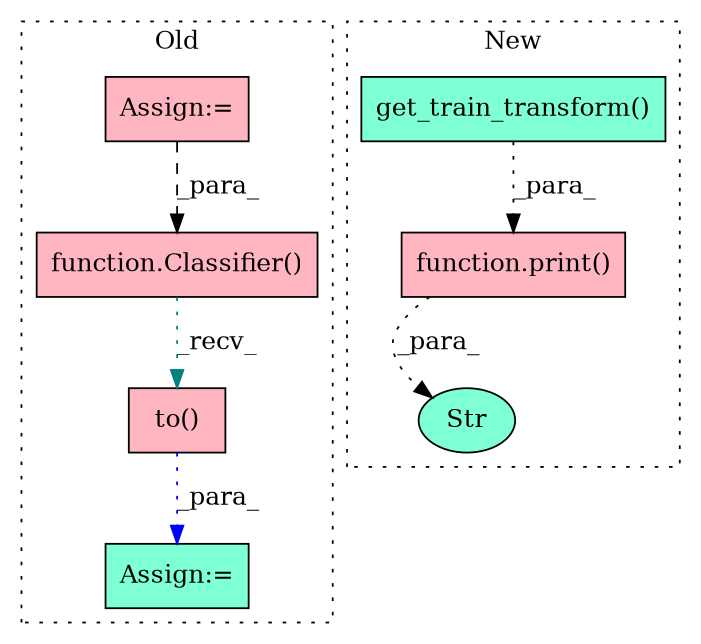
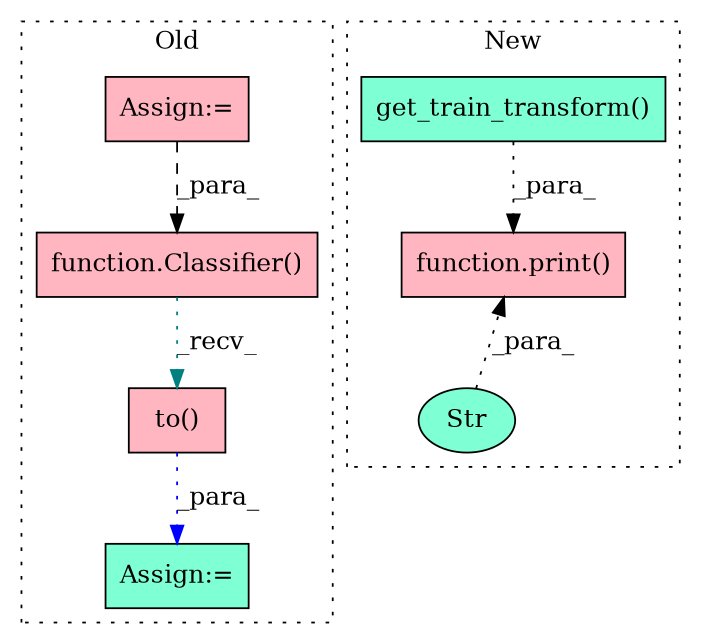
edge "function.print()" -> "Str": reversed
